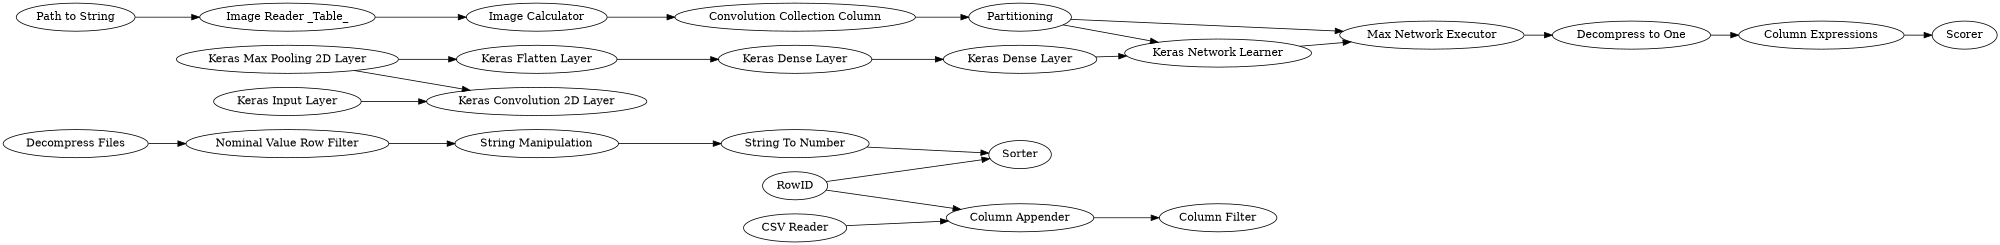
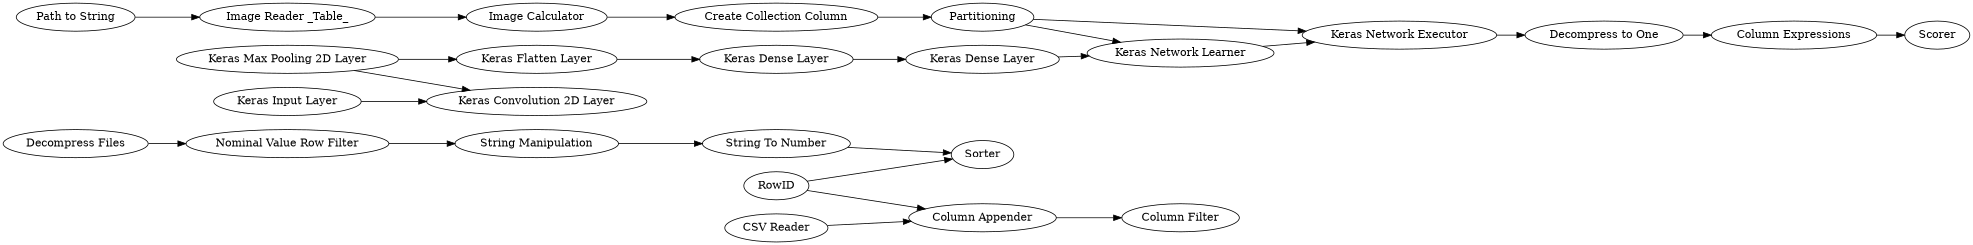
node "Convolution Collection Column": label "Convolution Collection Column" -> "Create Collection Column"
node "Max Network Executor": label "Max Network Executor" -> "Keras Network Executor"
